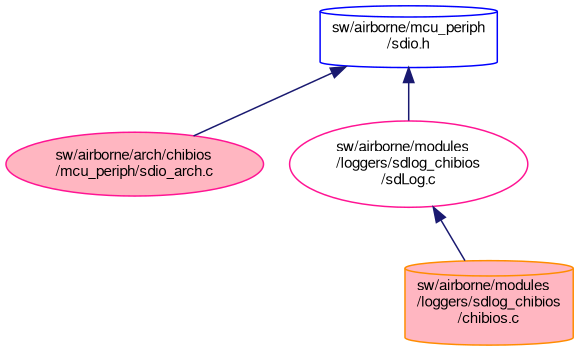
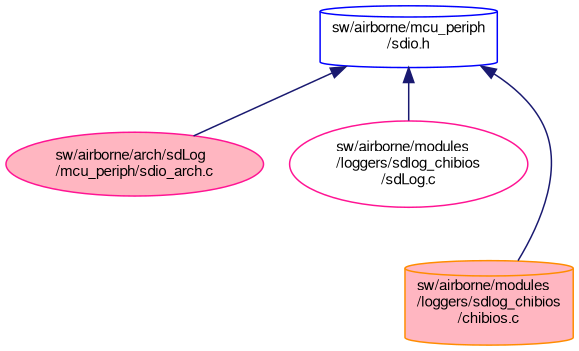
node "sw/airborne/arch/chibios /mcu_periph/sdio_arch.c": label "sw/airborne/arch/chibios /mcu_periph/sdio_arch.c" -> "sw/airborne/arch/sdLog /mcu_periph/sdio_arch.c"
edge "sw/airborne/modules /loggers/sdlog_chibios /chibios.c" -> "sw/airborne/modules /loggers/sdlog_chibios /sdLog.c": now "sw/airborne/modules /loggers/sdlog_chibios /chibios.c" -> "sw/airborne/mcu_periph /sdio.h"
